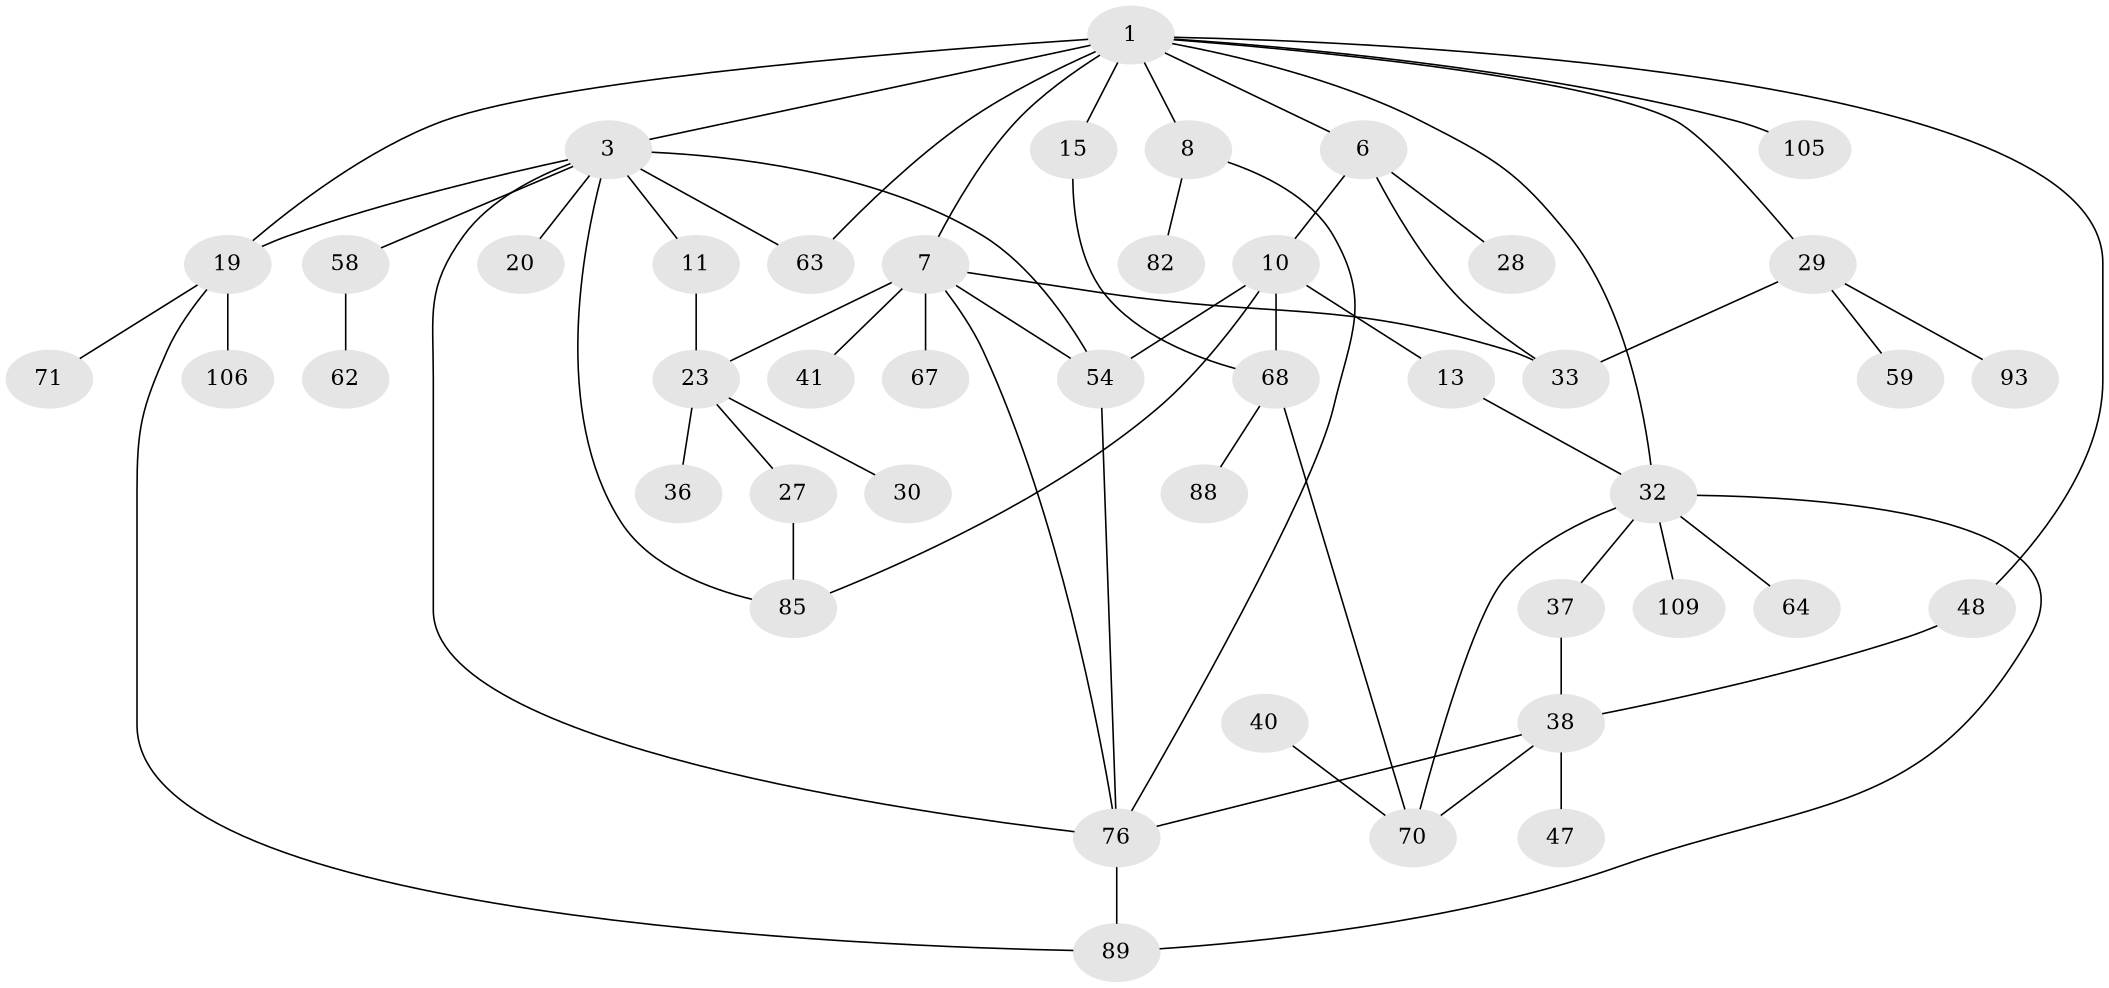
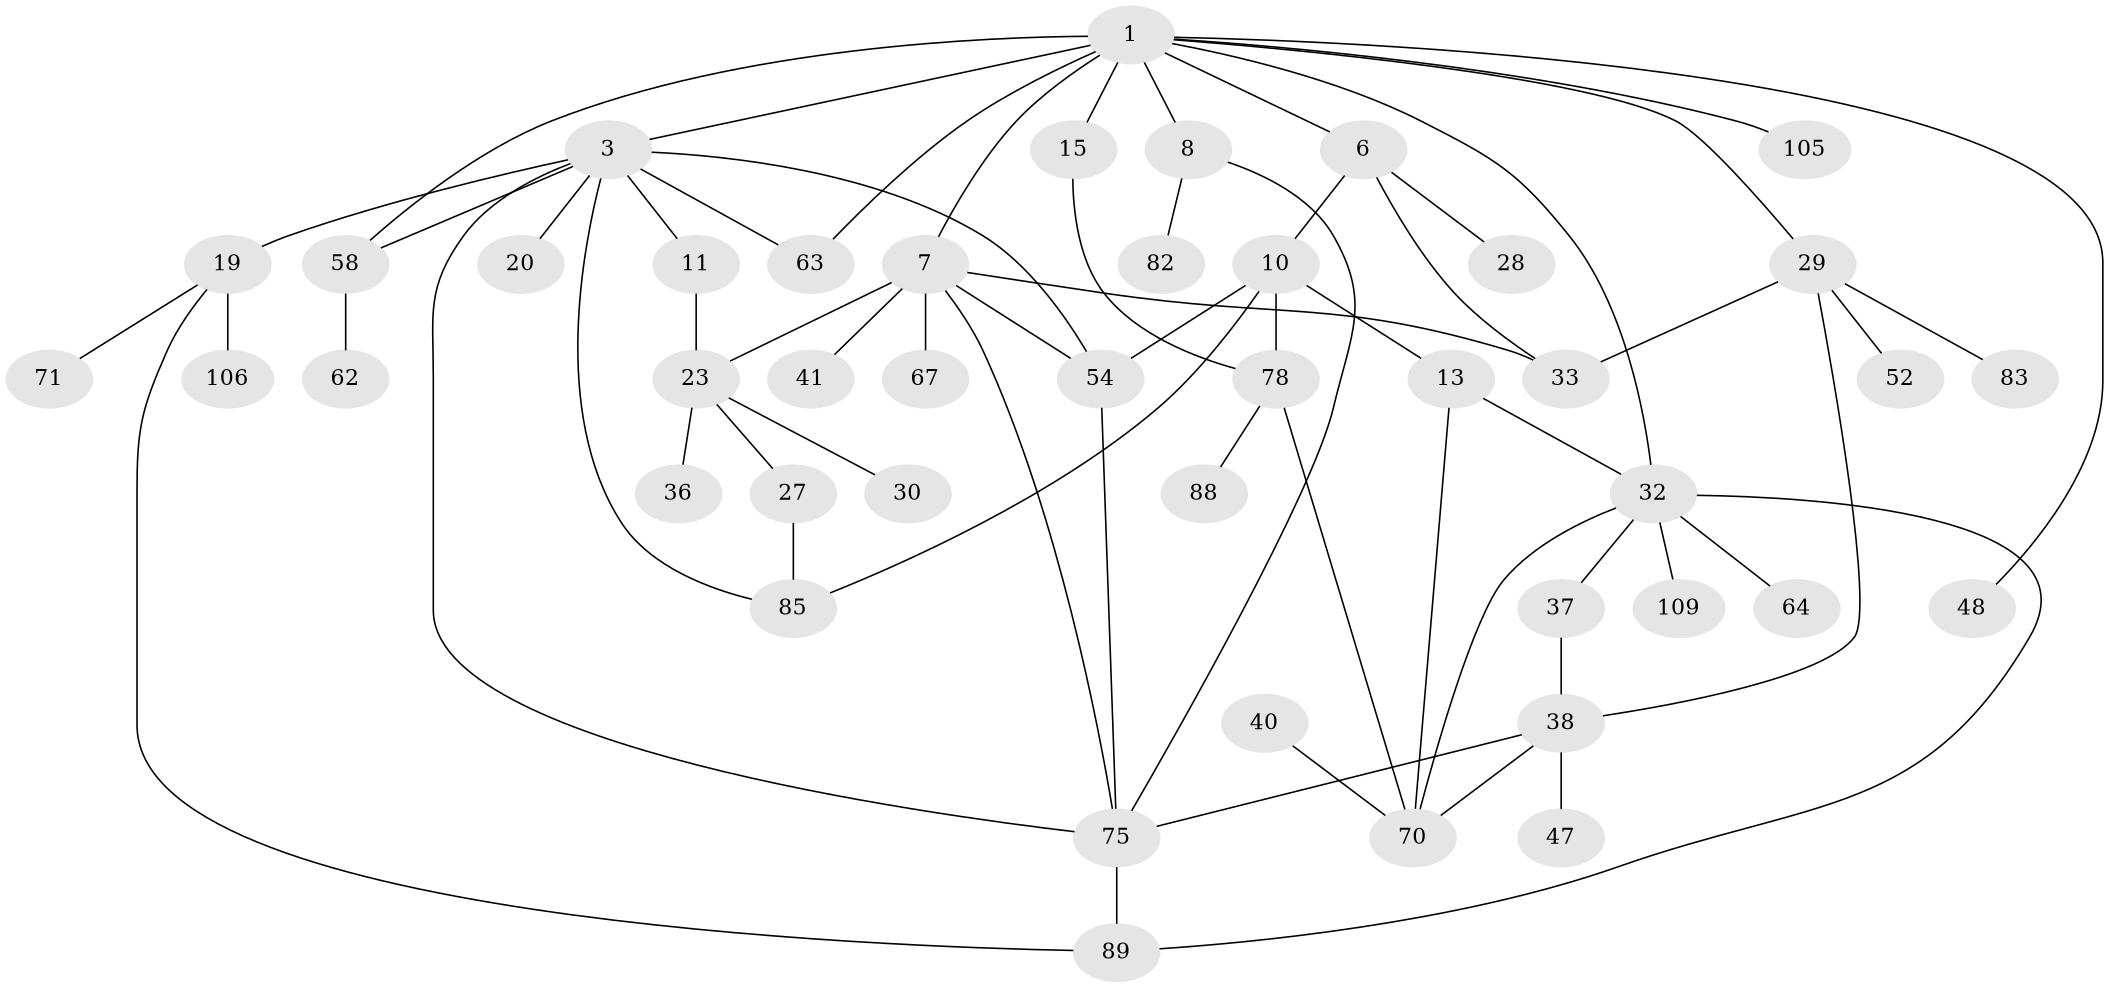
edge "1" -- "19": now "1" -- "58"
node "68": label "68" -> "78"
node "59": label "59" -> "52"
node "93": label "93" -> "83"
edge "13" -- "70": added
edge "48" -- "38": now "29" -- "38"
node "76": label "76" -> "75"
